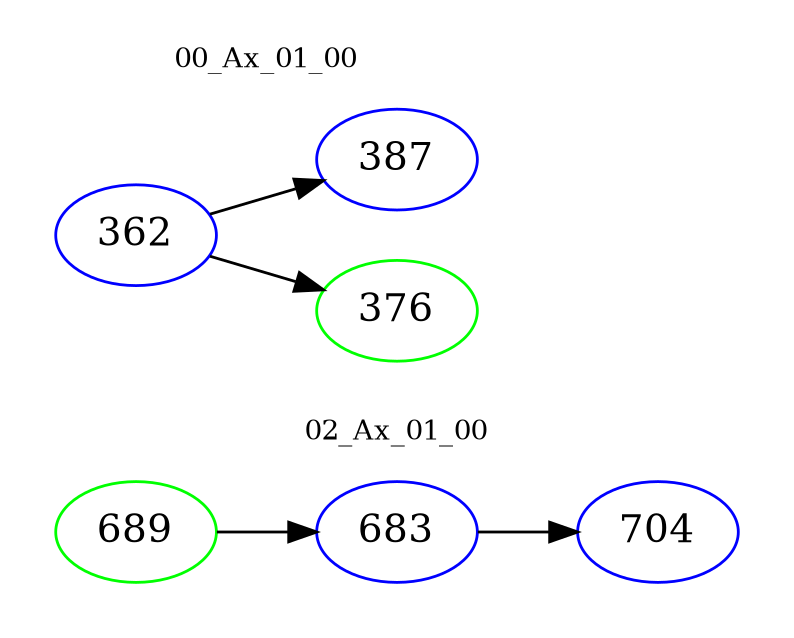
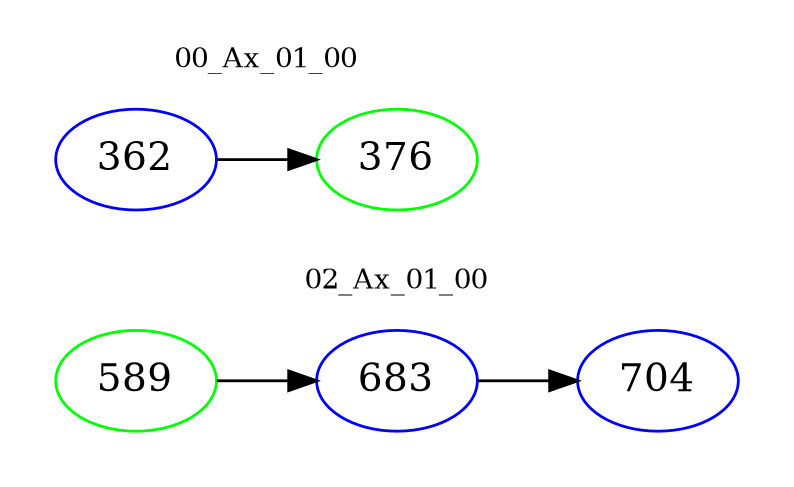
node "387": removed
node "689": label "689" -> "589"
